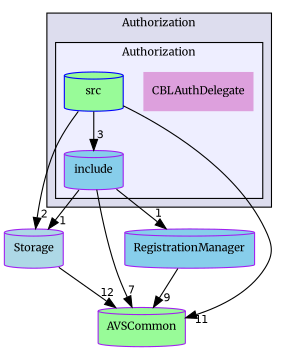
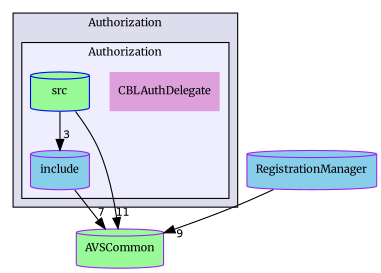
edge "include" -> "RegistrationManager": removed
node "Storage": removed
